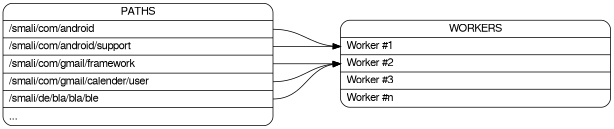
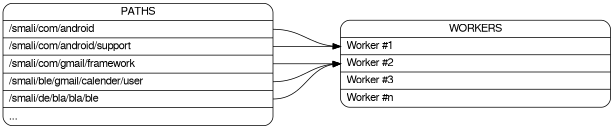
node "PATHS": text "/smali/com/gmail/calender/user" -> "/smali/ble/gmail/calender/user"
